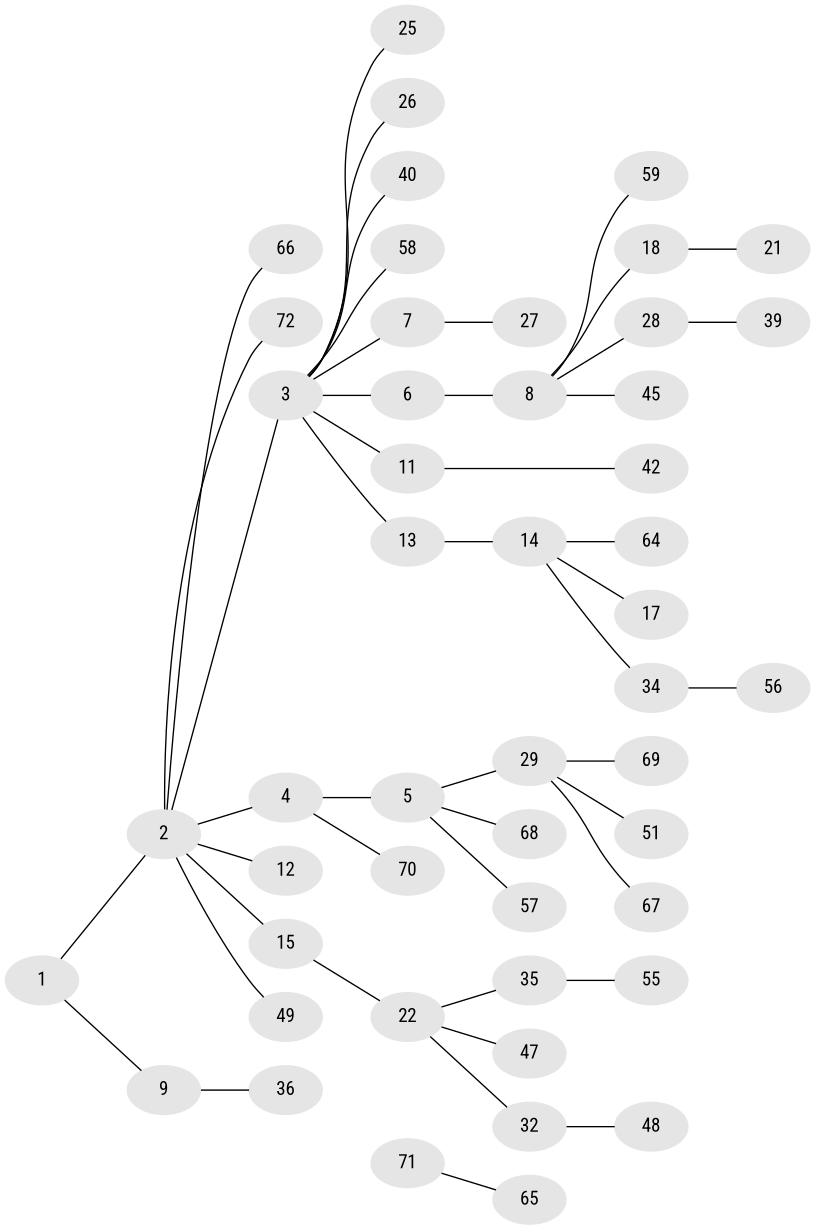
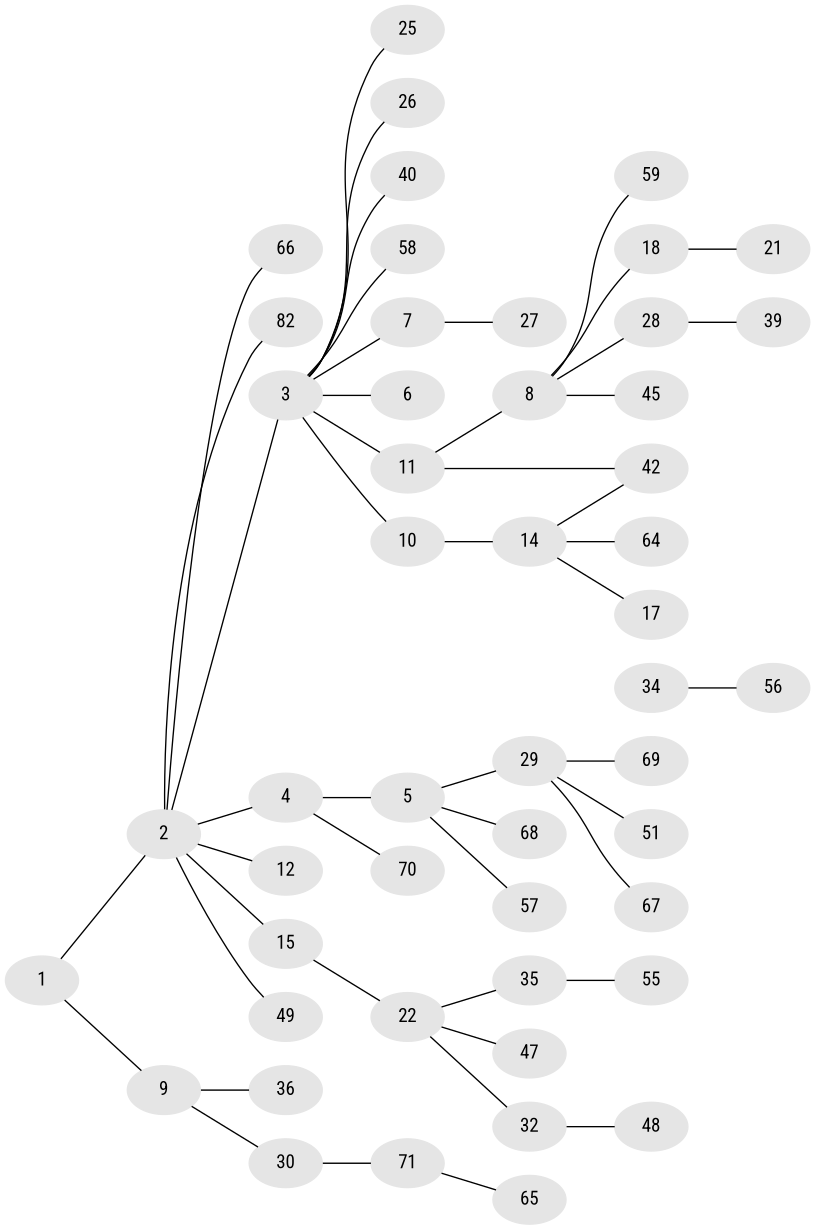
node "72": label "72" -> "82"
edge "6" -- "8": now "11" -- "8"
node "13": label "13" -> "10"
edge "14" -- "34": now "14" -- "42"
node "30": added
